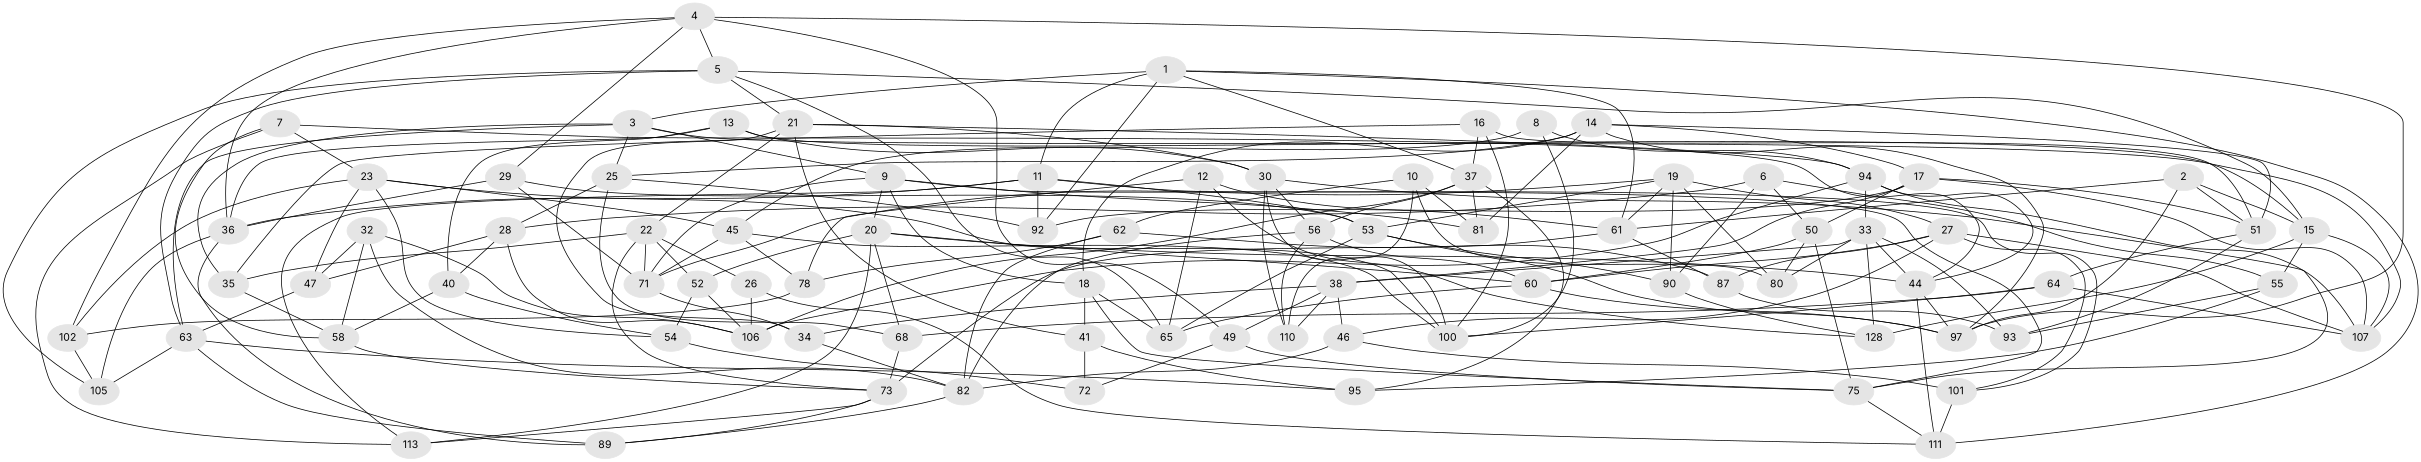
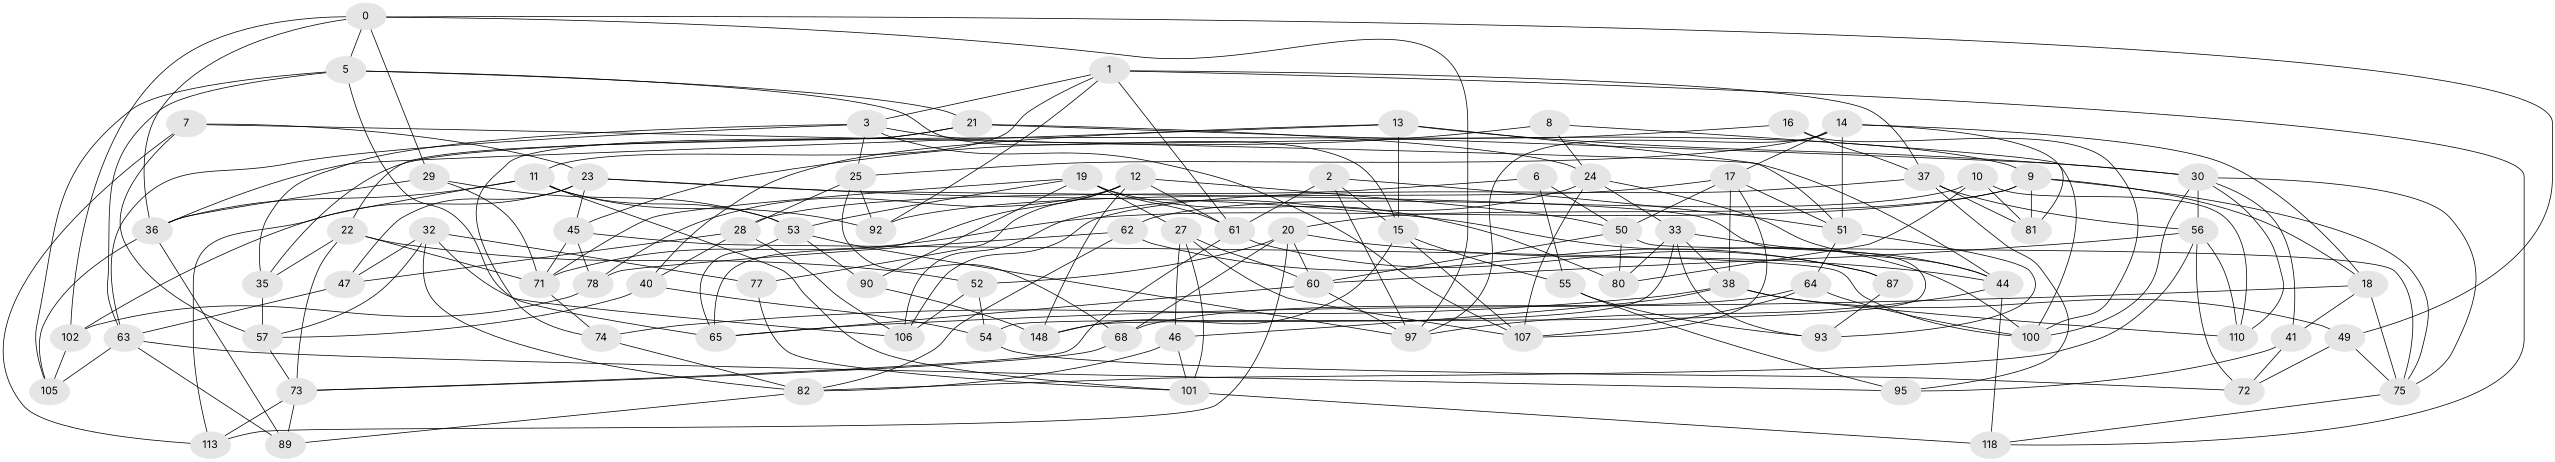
node "4": label "4" -> "0"
edge "16" -- "51": now "13" -- "51"
node "94": label "94" -> "24"
edge "12" -- "50": added
edge "6" -- "90": removed
edge "27" -- "87": removed
node "26": removed
node "77": added
edge "21" -- "41": now "30" -- "41"
edge "56" -- "72": added
node "58": label "58" -> "57"
node "34": label "34" -> "74"
node "128": label "128" -> "148"
node "111": label "111" -> "118"
